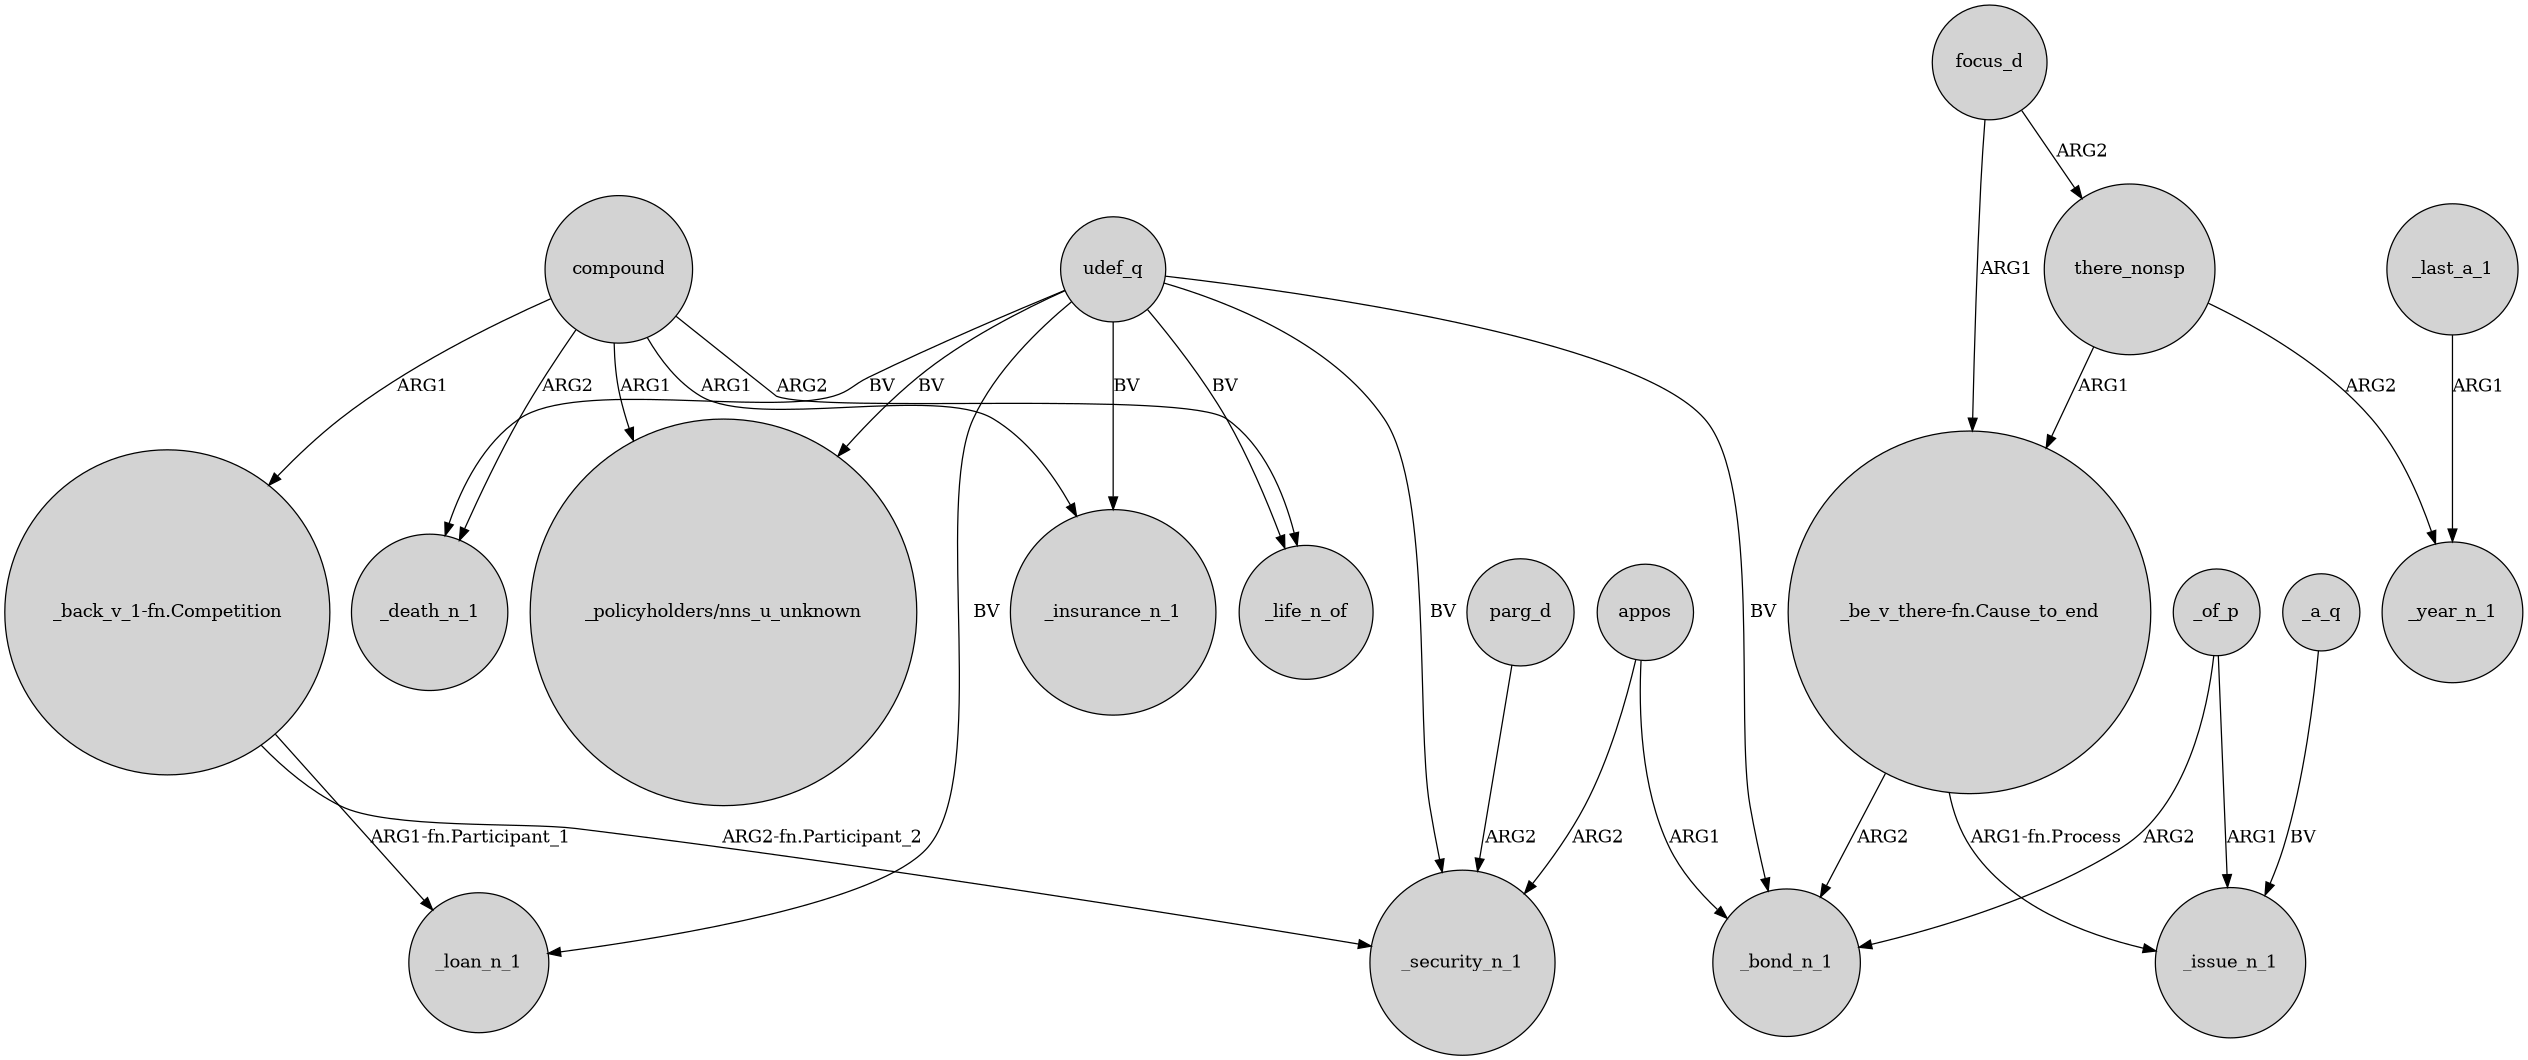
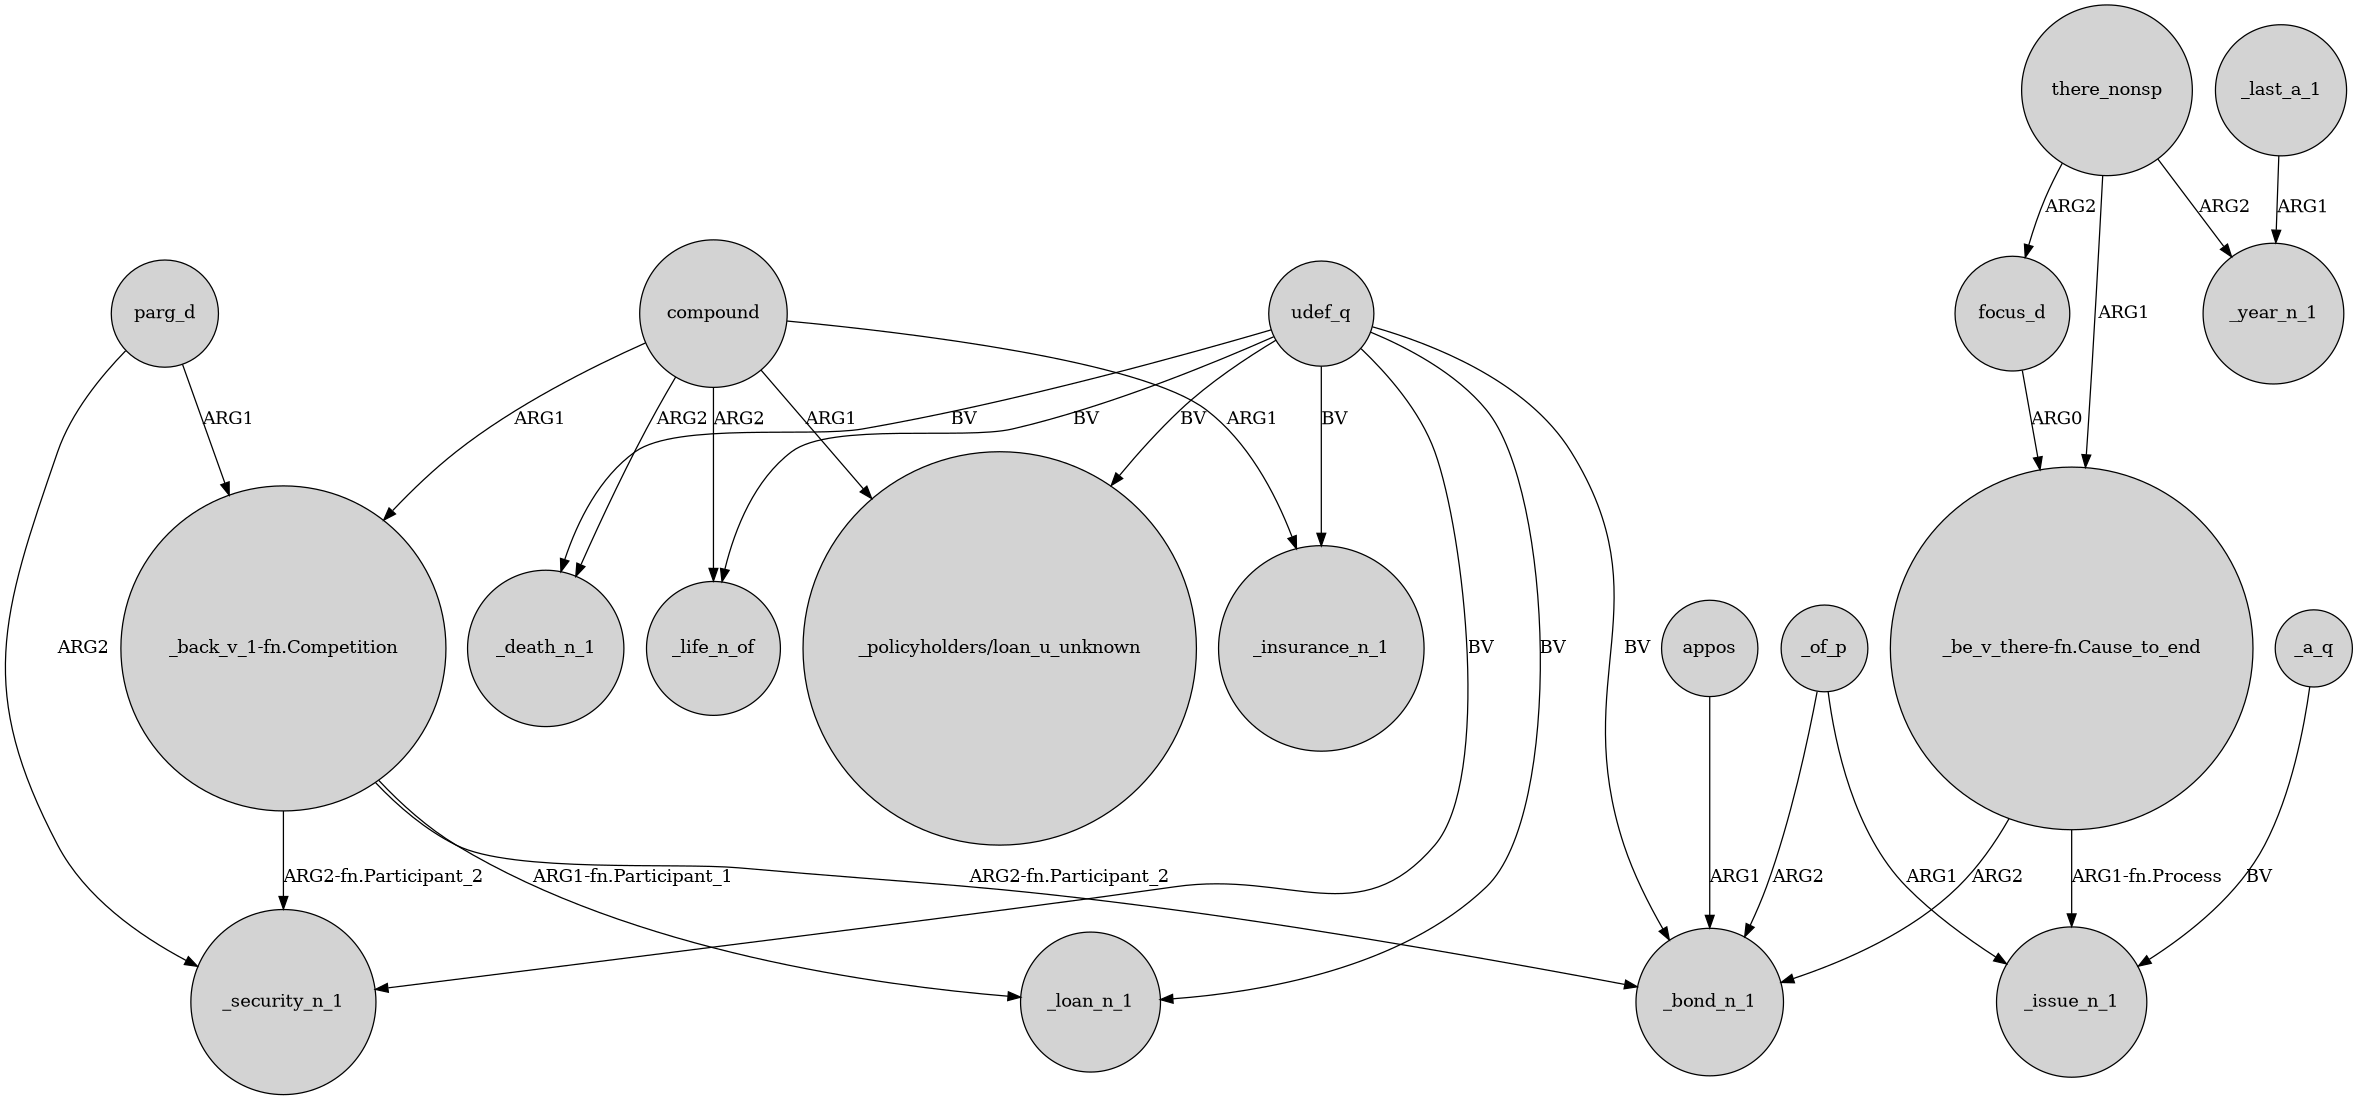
edge "focus_d" -> "there_nonsp": reversed
edge "focus_d" -> "_be_v_there-fn.Cause_to_end": label "ARG1" -> "ARG0"
edge "parg_d" -> "_back_v_1-fn.Competition": added, label "ARG1"
node "_policyholders/nns_u_unknown": label "_policyholders/nns_u_unknown" -> "_policyholders/loan_u_unknown"
edge "appos" -> "_security_n_1": removed, label "ARG2"
edge "_back_v_1-fn.Competition" -> "_bond_n_1": added, label "ARG2-fn.Participant_2"
